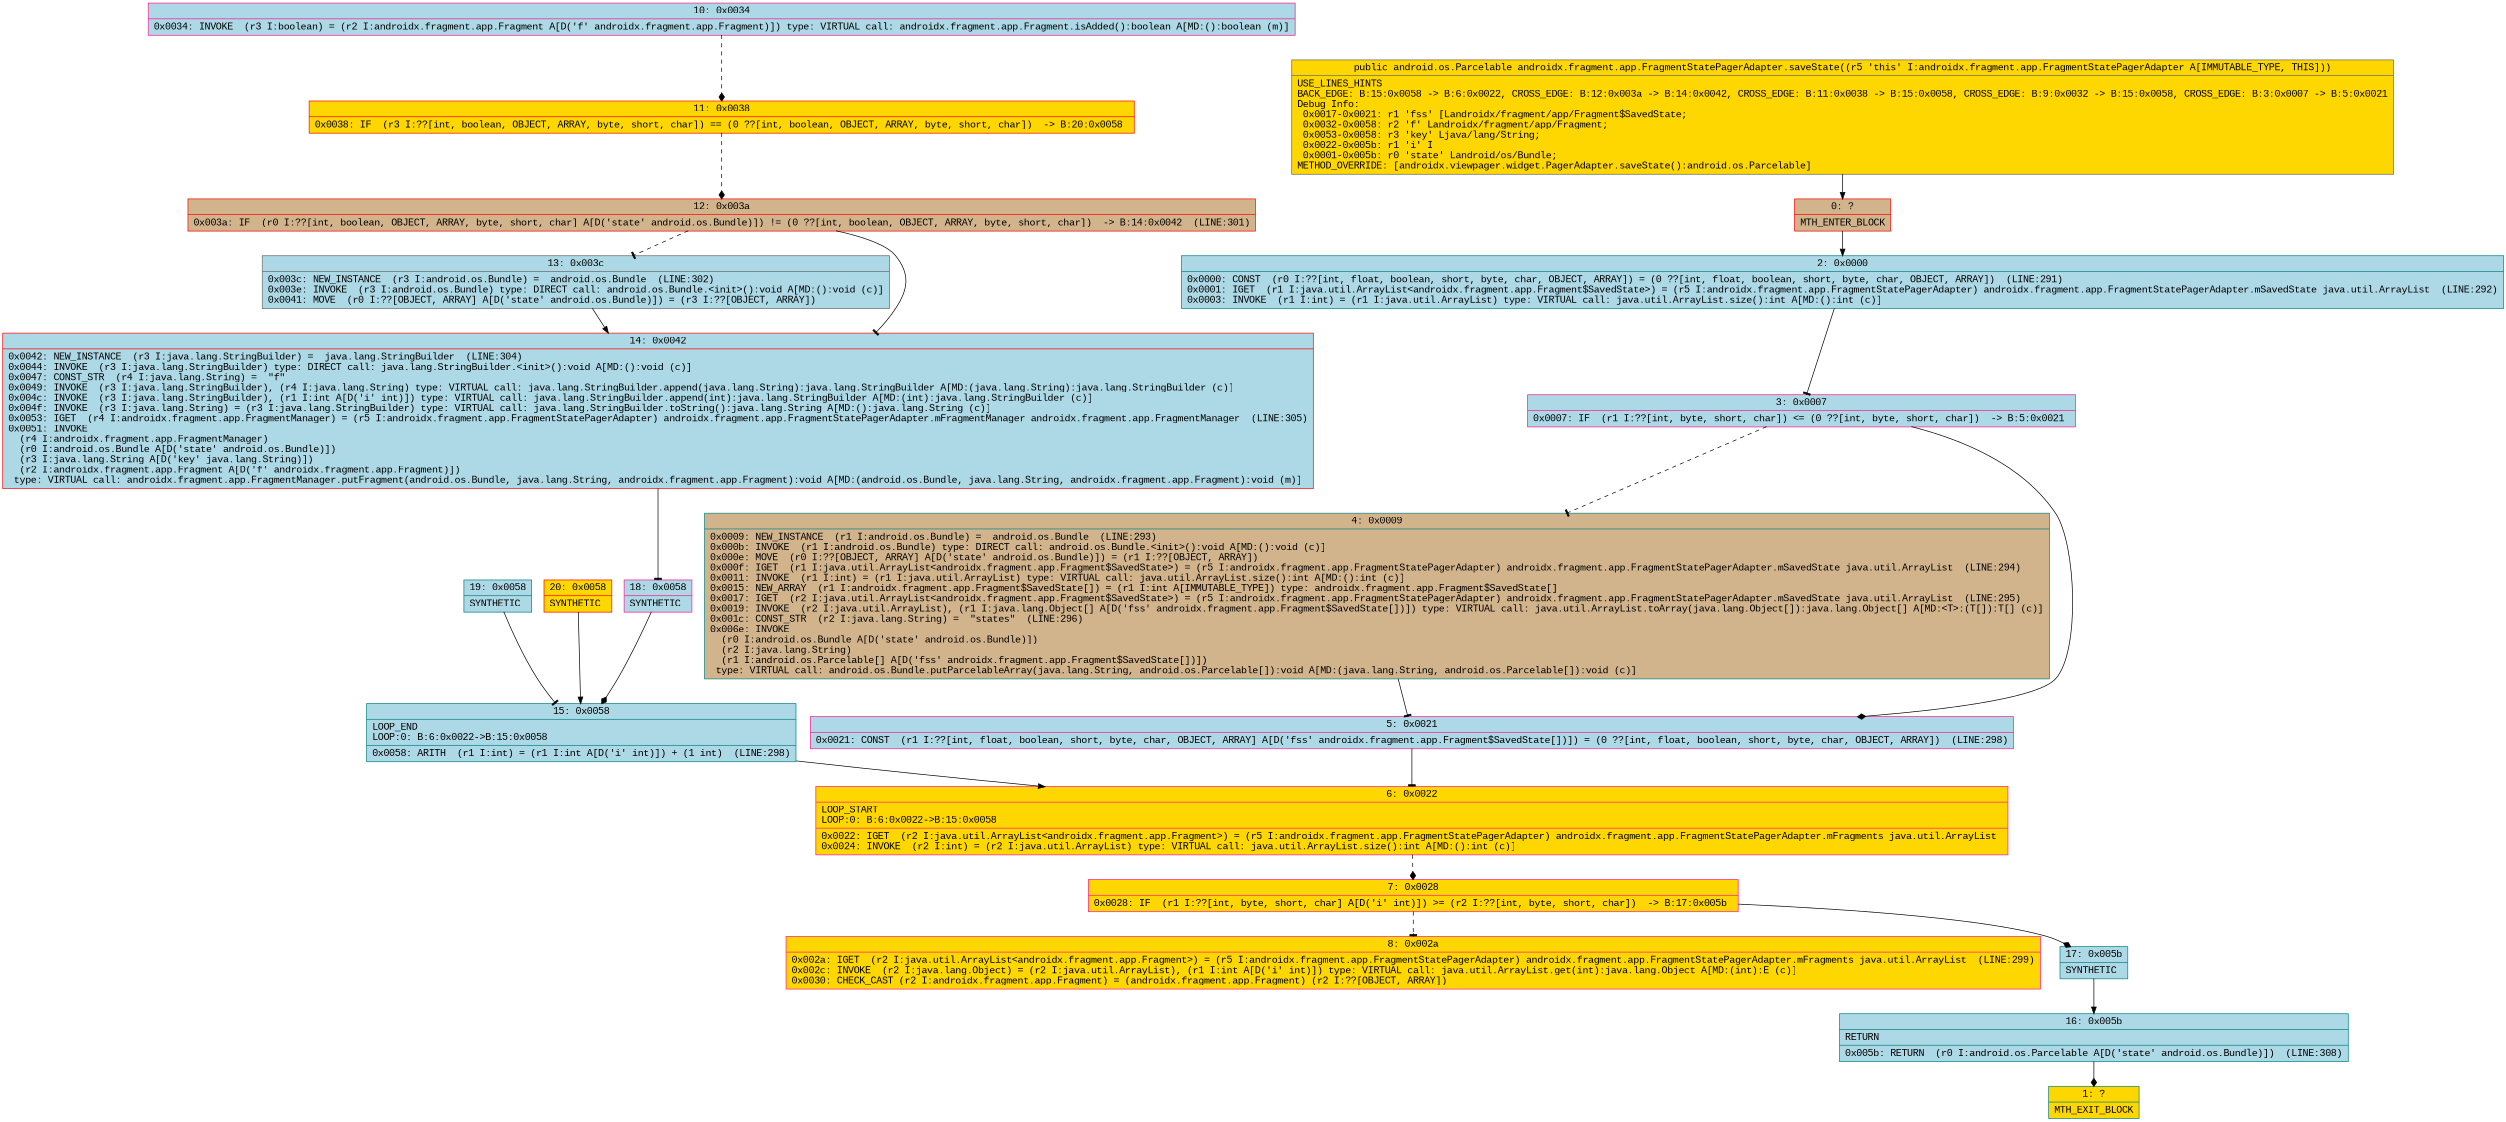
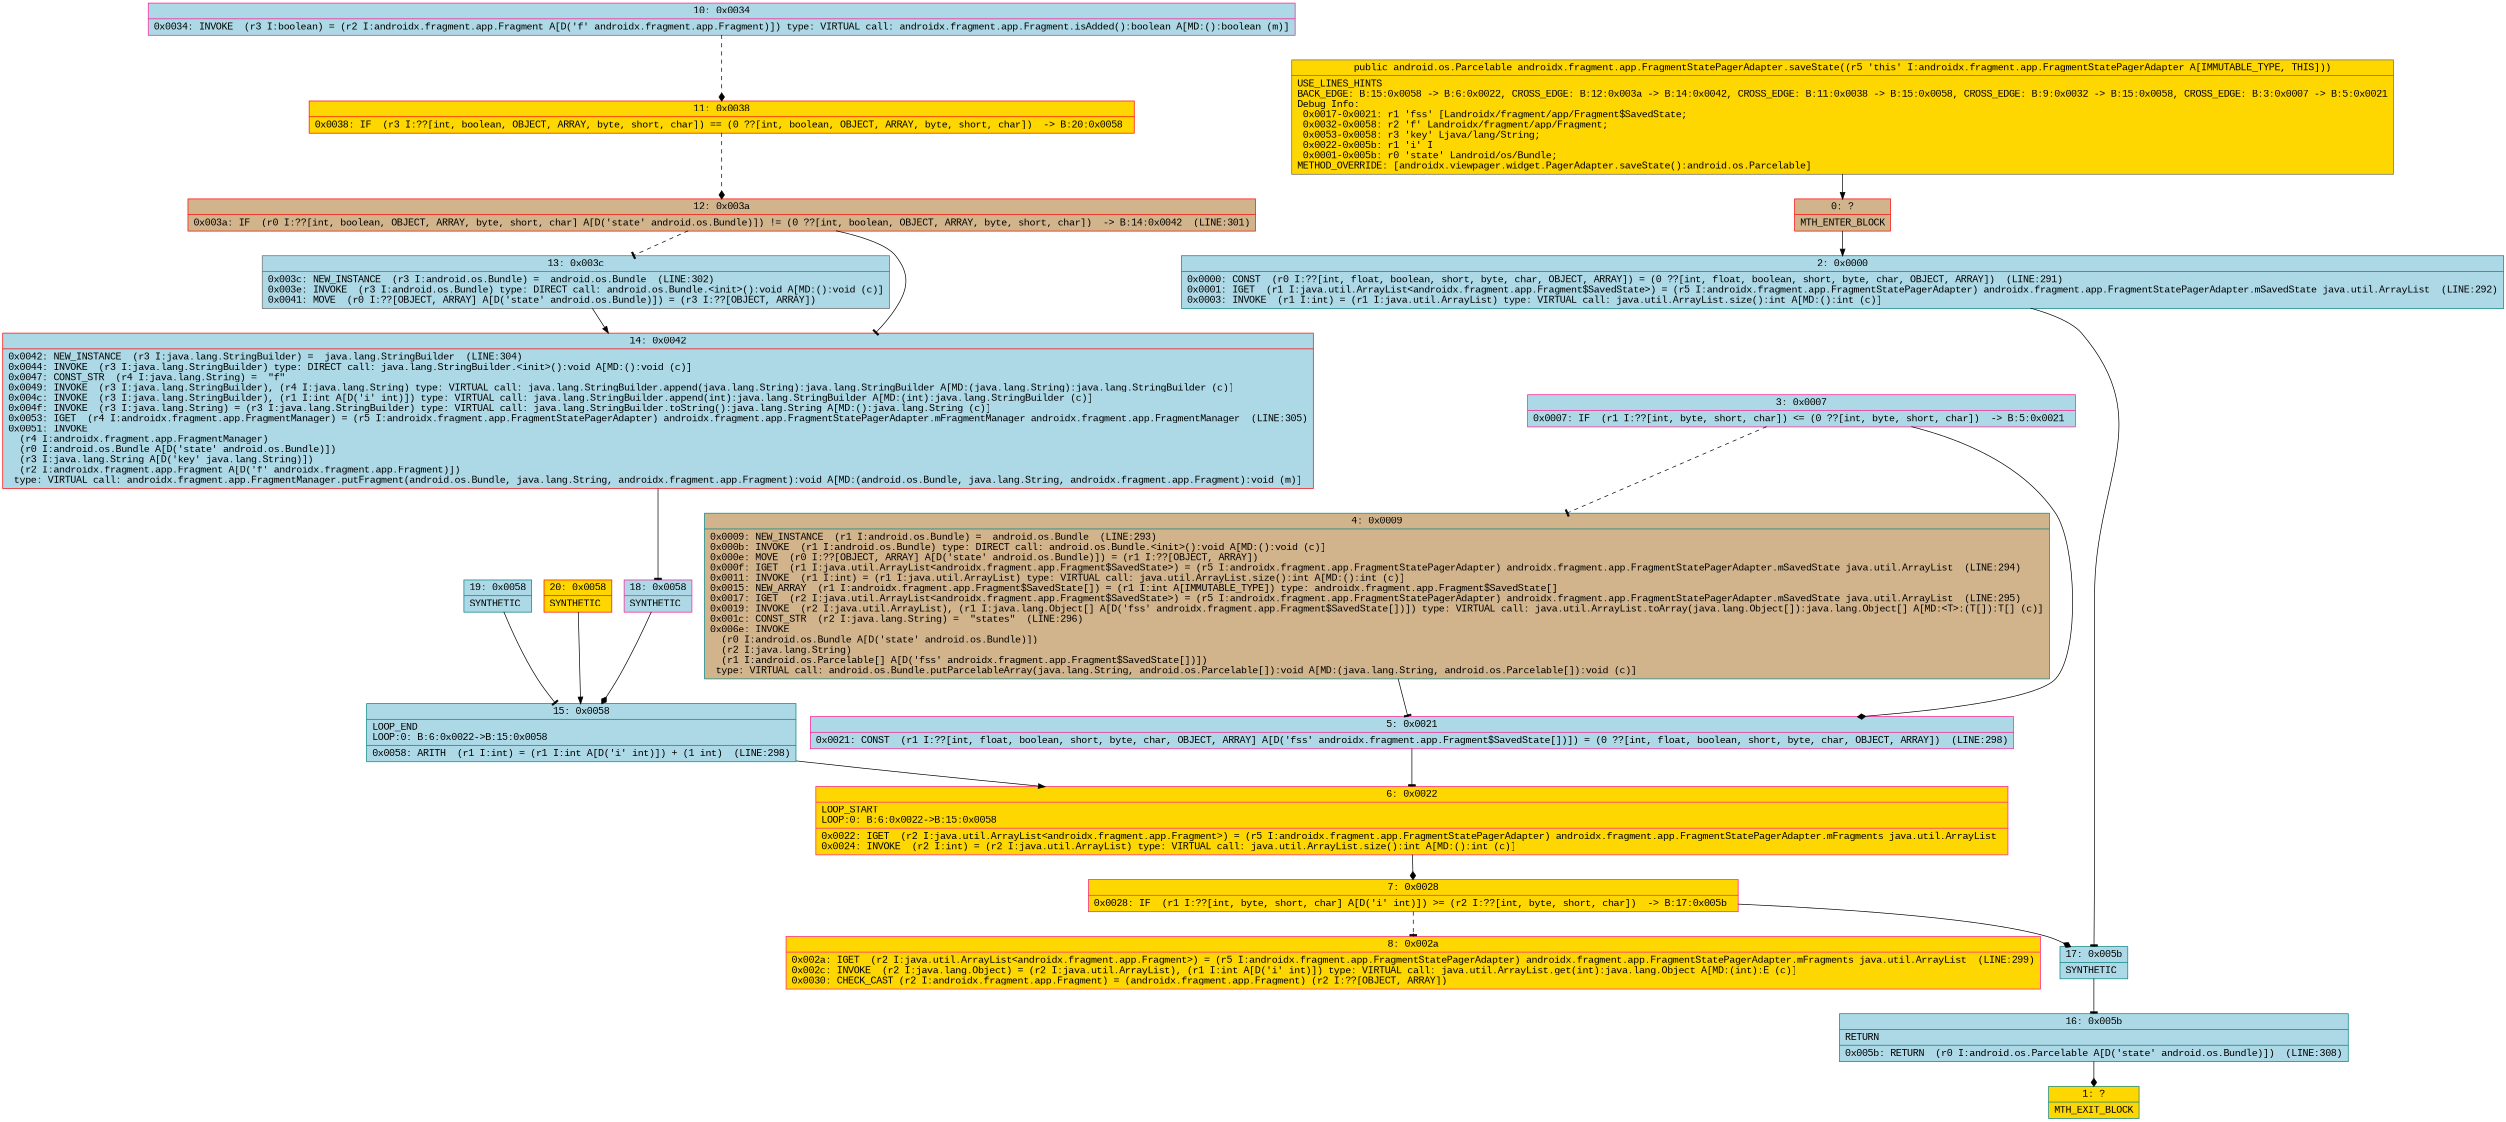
edge "2: 0x0000" -> "3: 0x0007": now "2: 0x0000" -> "17: 0x005b"
edge "6: 0x0022" -> "7: 0x0028": style dashed -> solid
edge "17: 0x005b" -> "16: 0x005b": arrowhead normal -> tee
